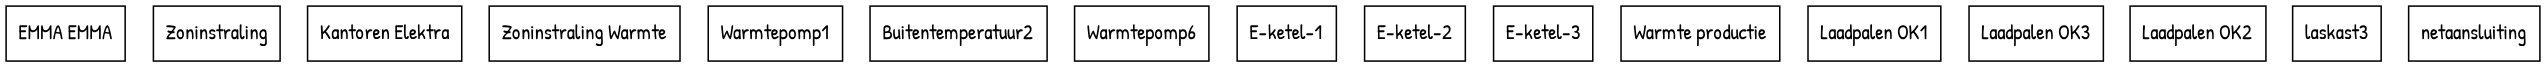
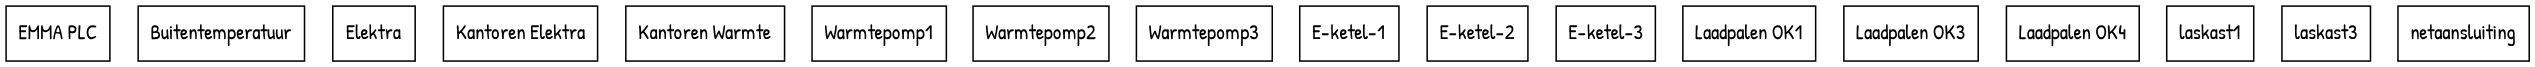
node "EMMA EMMA": label "EMMA EMMA" -> "EMMA PLC"
node "Zoninstraling": label "Zoninstraling" -> "Elektra"
node "Buitentemperatuur": added
node "Zoninstraling Warmte": label "Zoninstraling Warmte" -> "Kantoren Warmte"
node "Buitentemperatuur2": label "Buitentemperatuur2" -> "Warmtepomp2"
node "Warmtepomp6": label "Warmtepomp6" -> "Warmtepomp3"
node "Warmte productie": removed
node "Laadpalen OK2": label "Laadpalen OK2" -> "Laadpalen OK4"
node "laskast1": added
